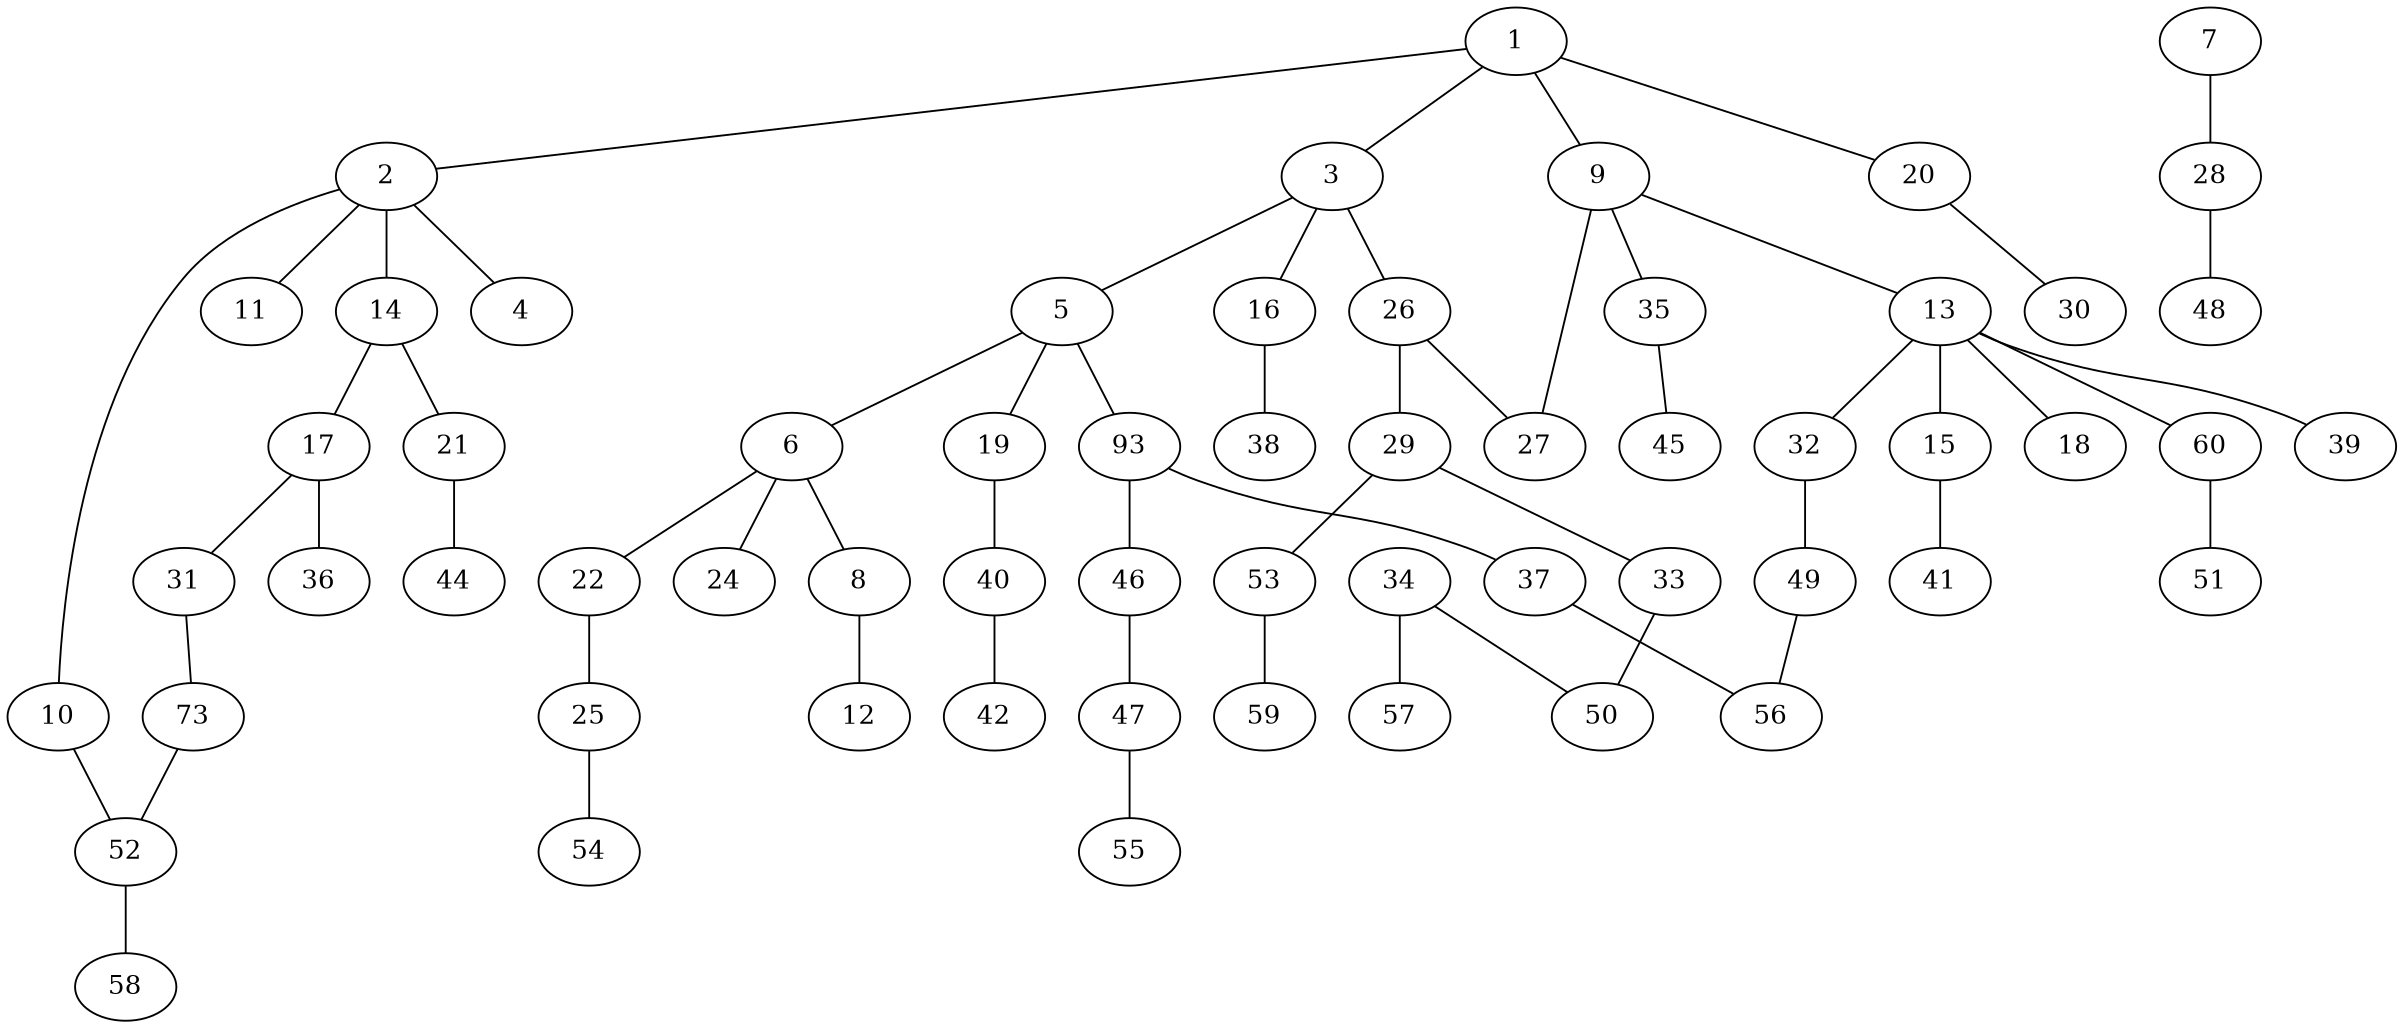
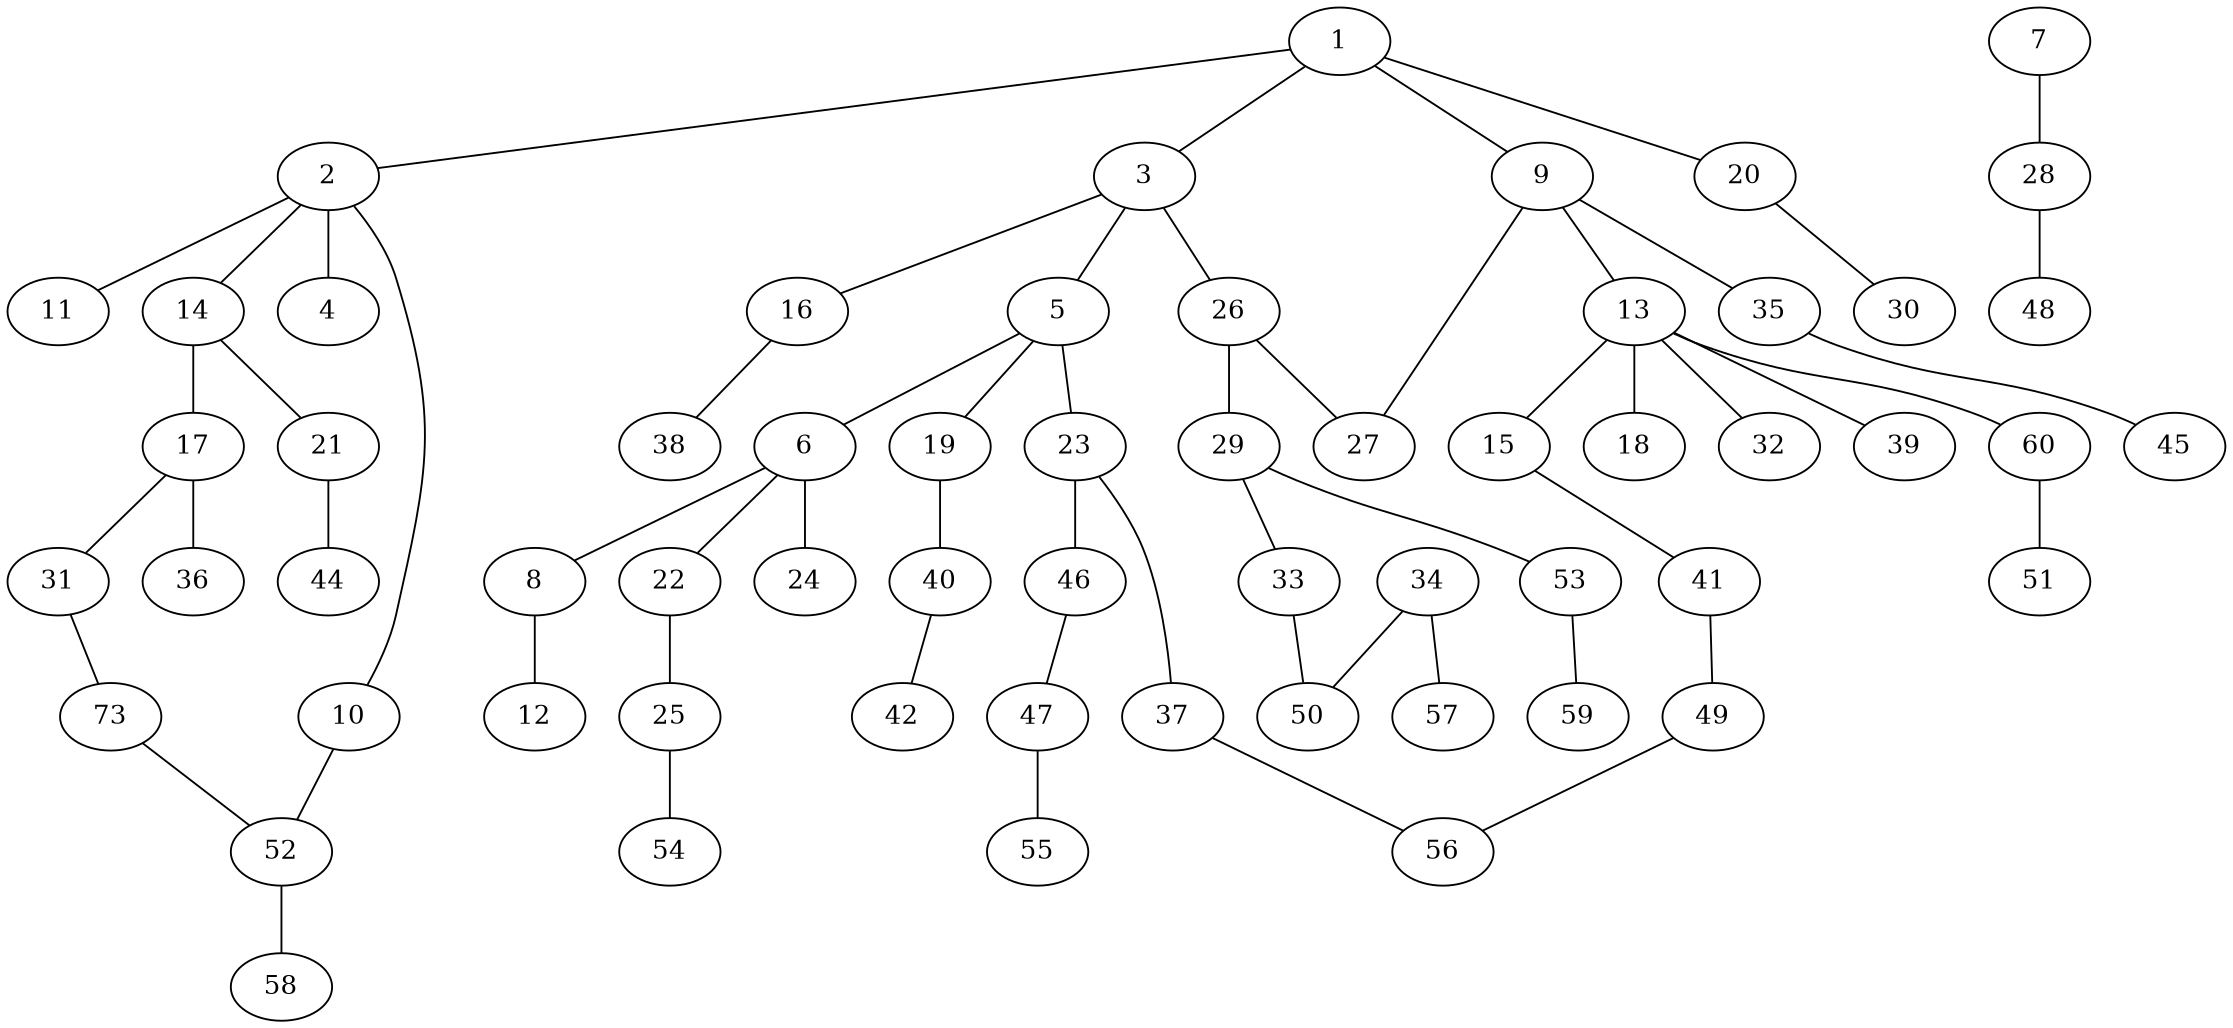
node "93": label "93" -> "23"
edge "32" -- "49": now "41" -- "49"
